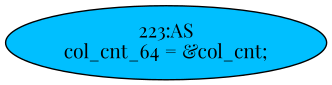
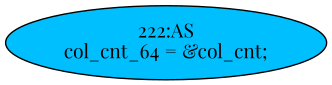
node "223:AS col_cnt_64 = &col_cnt;": label "223:AS col_cnt_64 = &col_cnt;" -> "222:AS col_cnt_64 = &col_cnt;"
